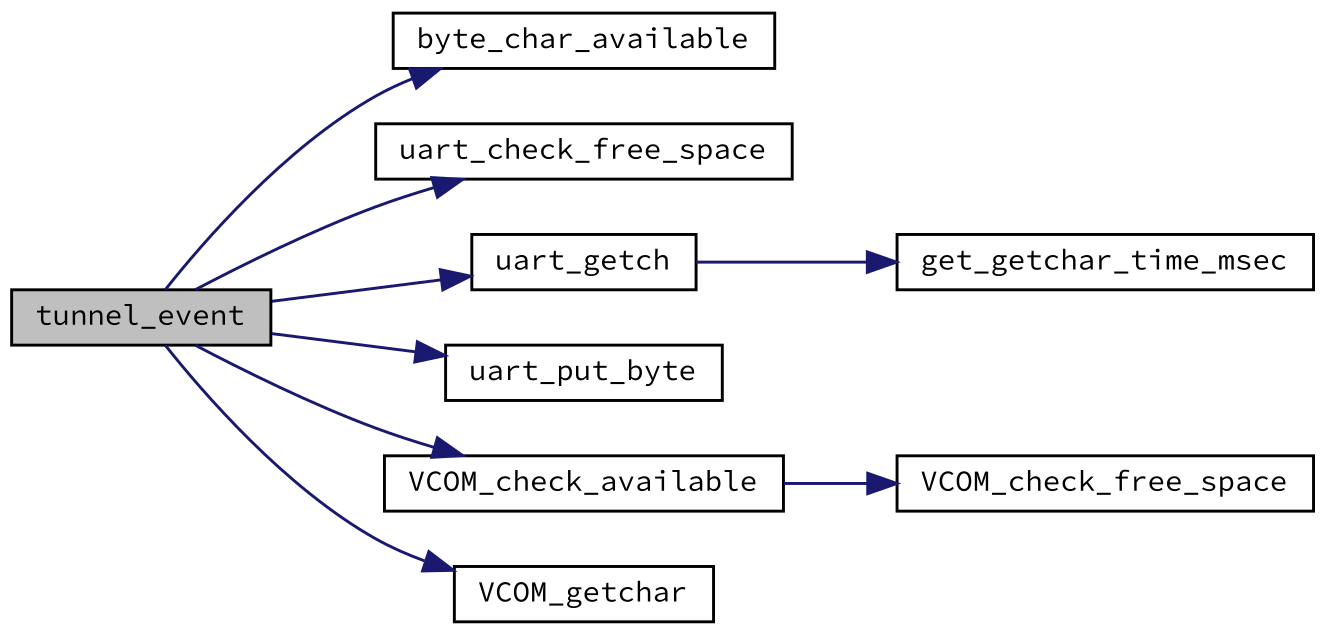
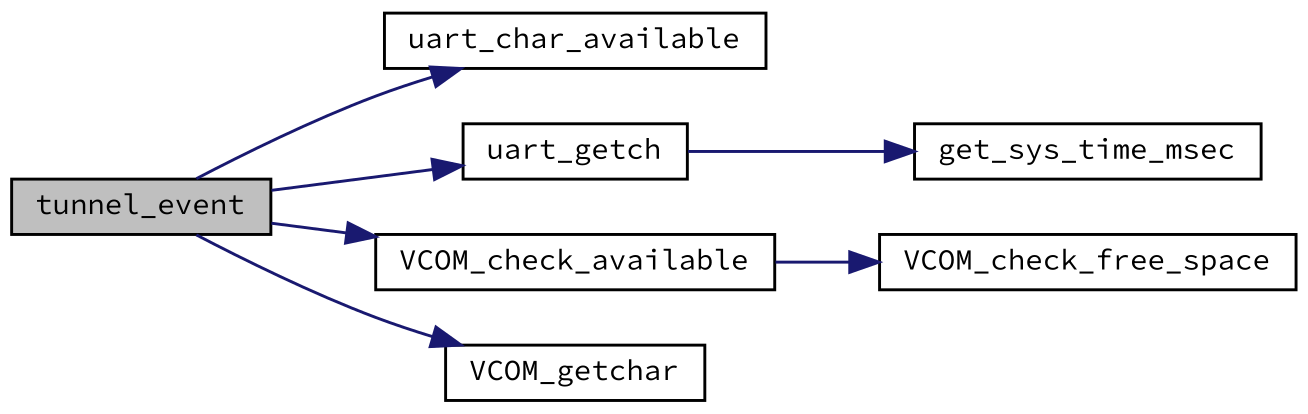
node "byte_char_available": label "byte_char_available" -> "uart_char_available"
node "uart_check_free_space": removed
node "get_getchar_time_msec": label "get_getchar_time_msec" -> "get_sys_time_msec"
node "uart_put_byte": removed
